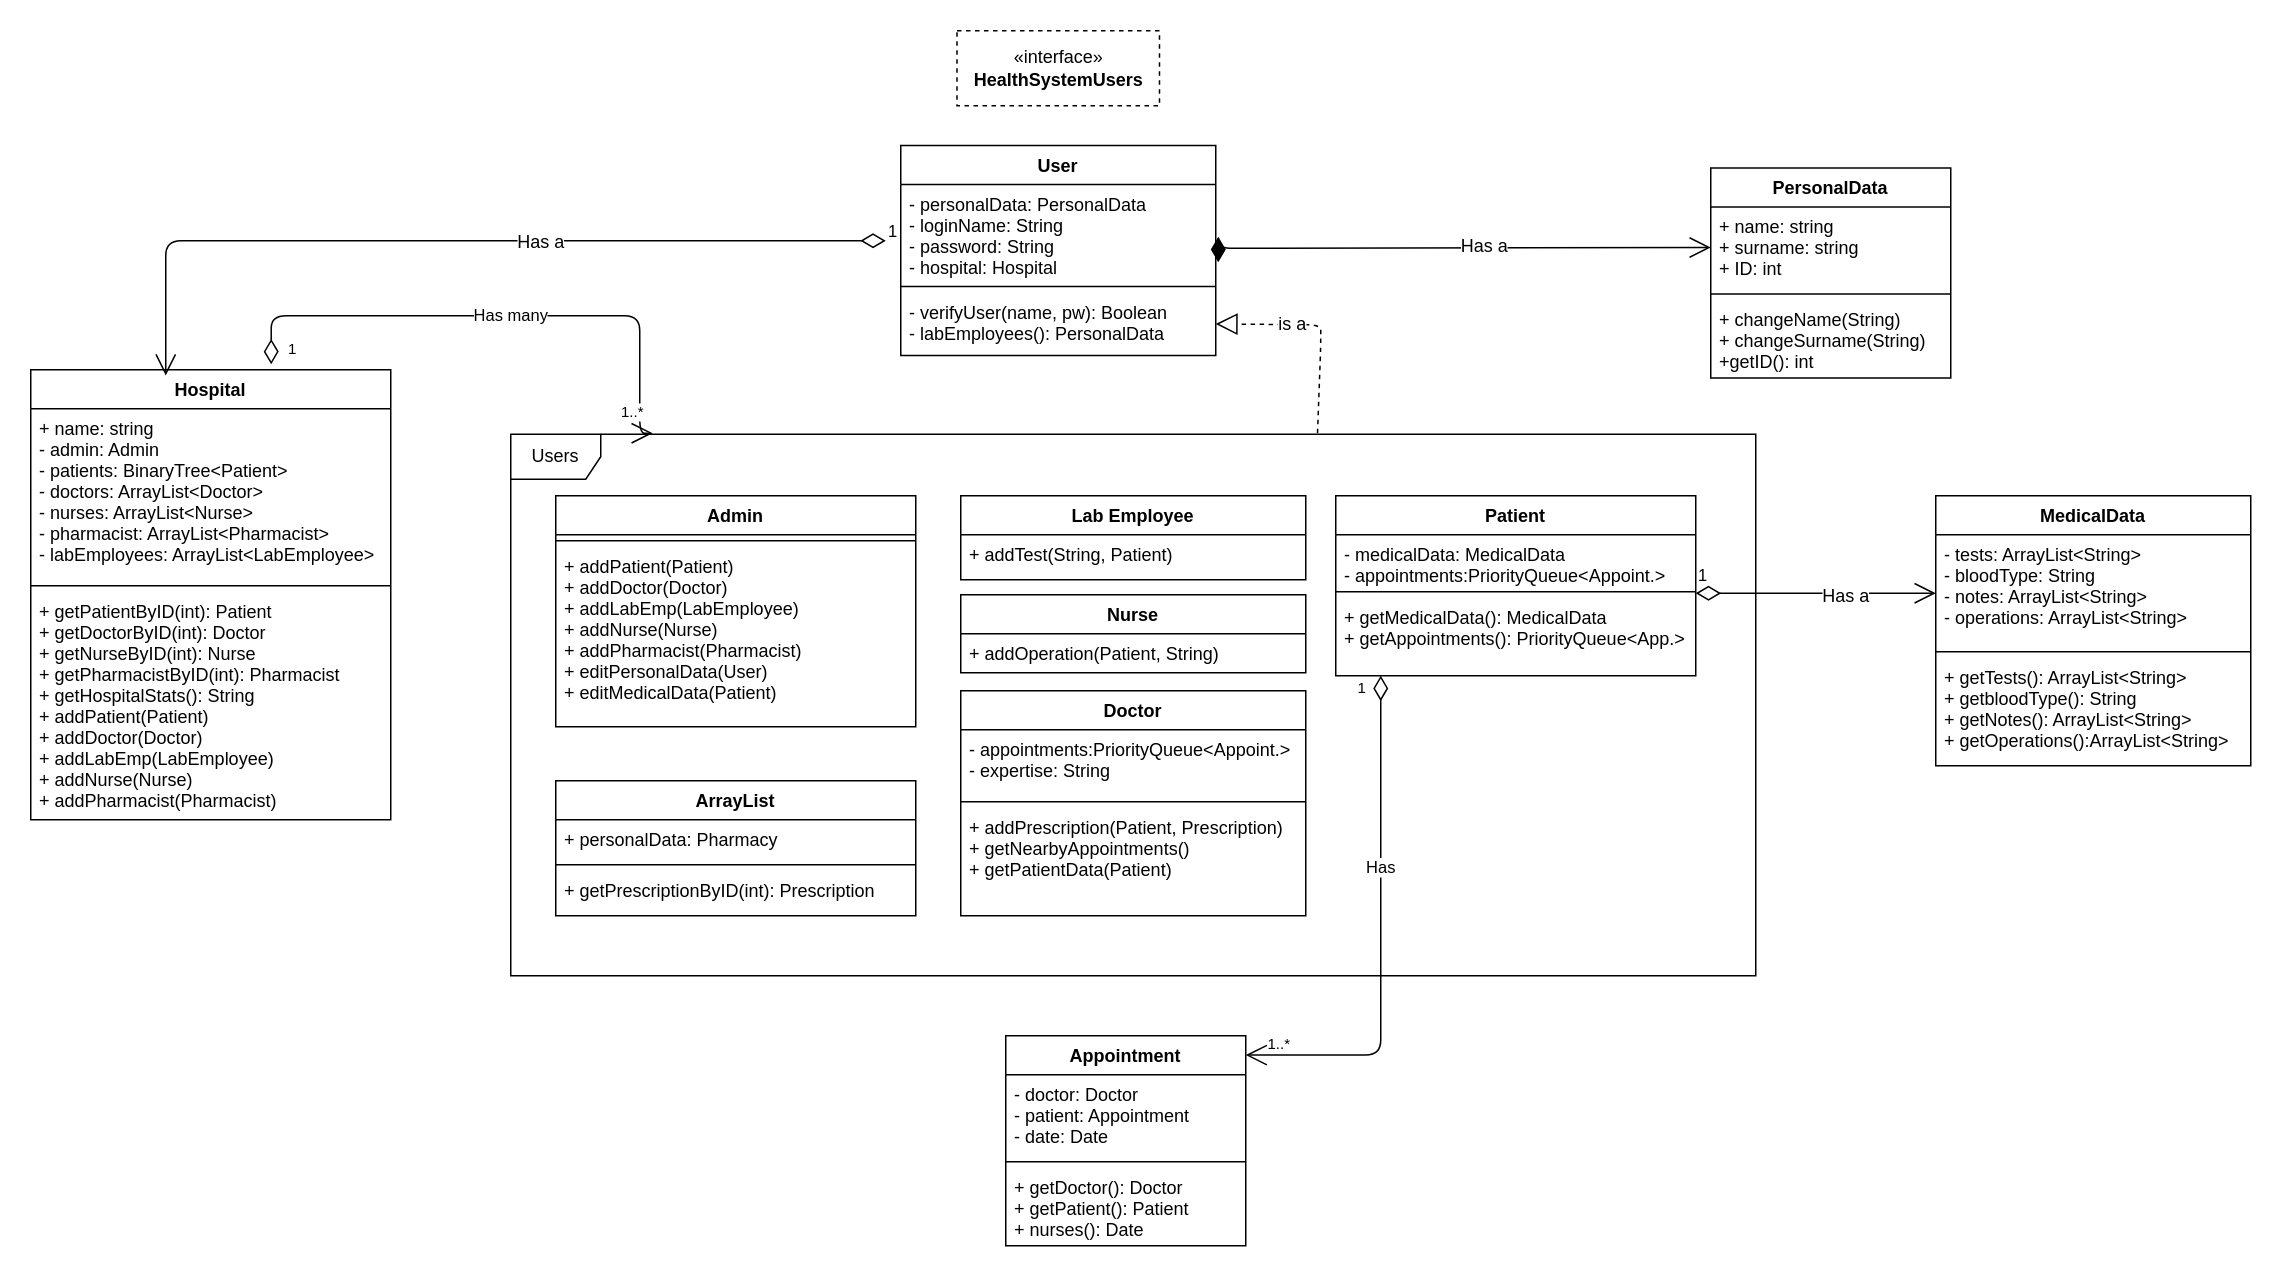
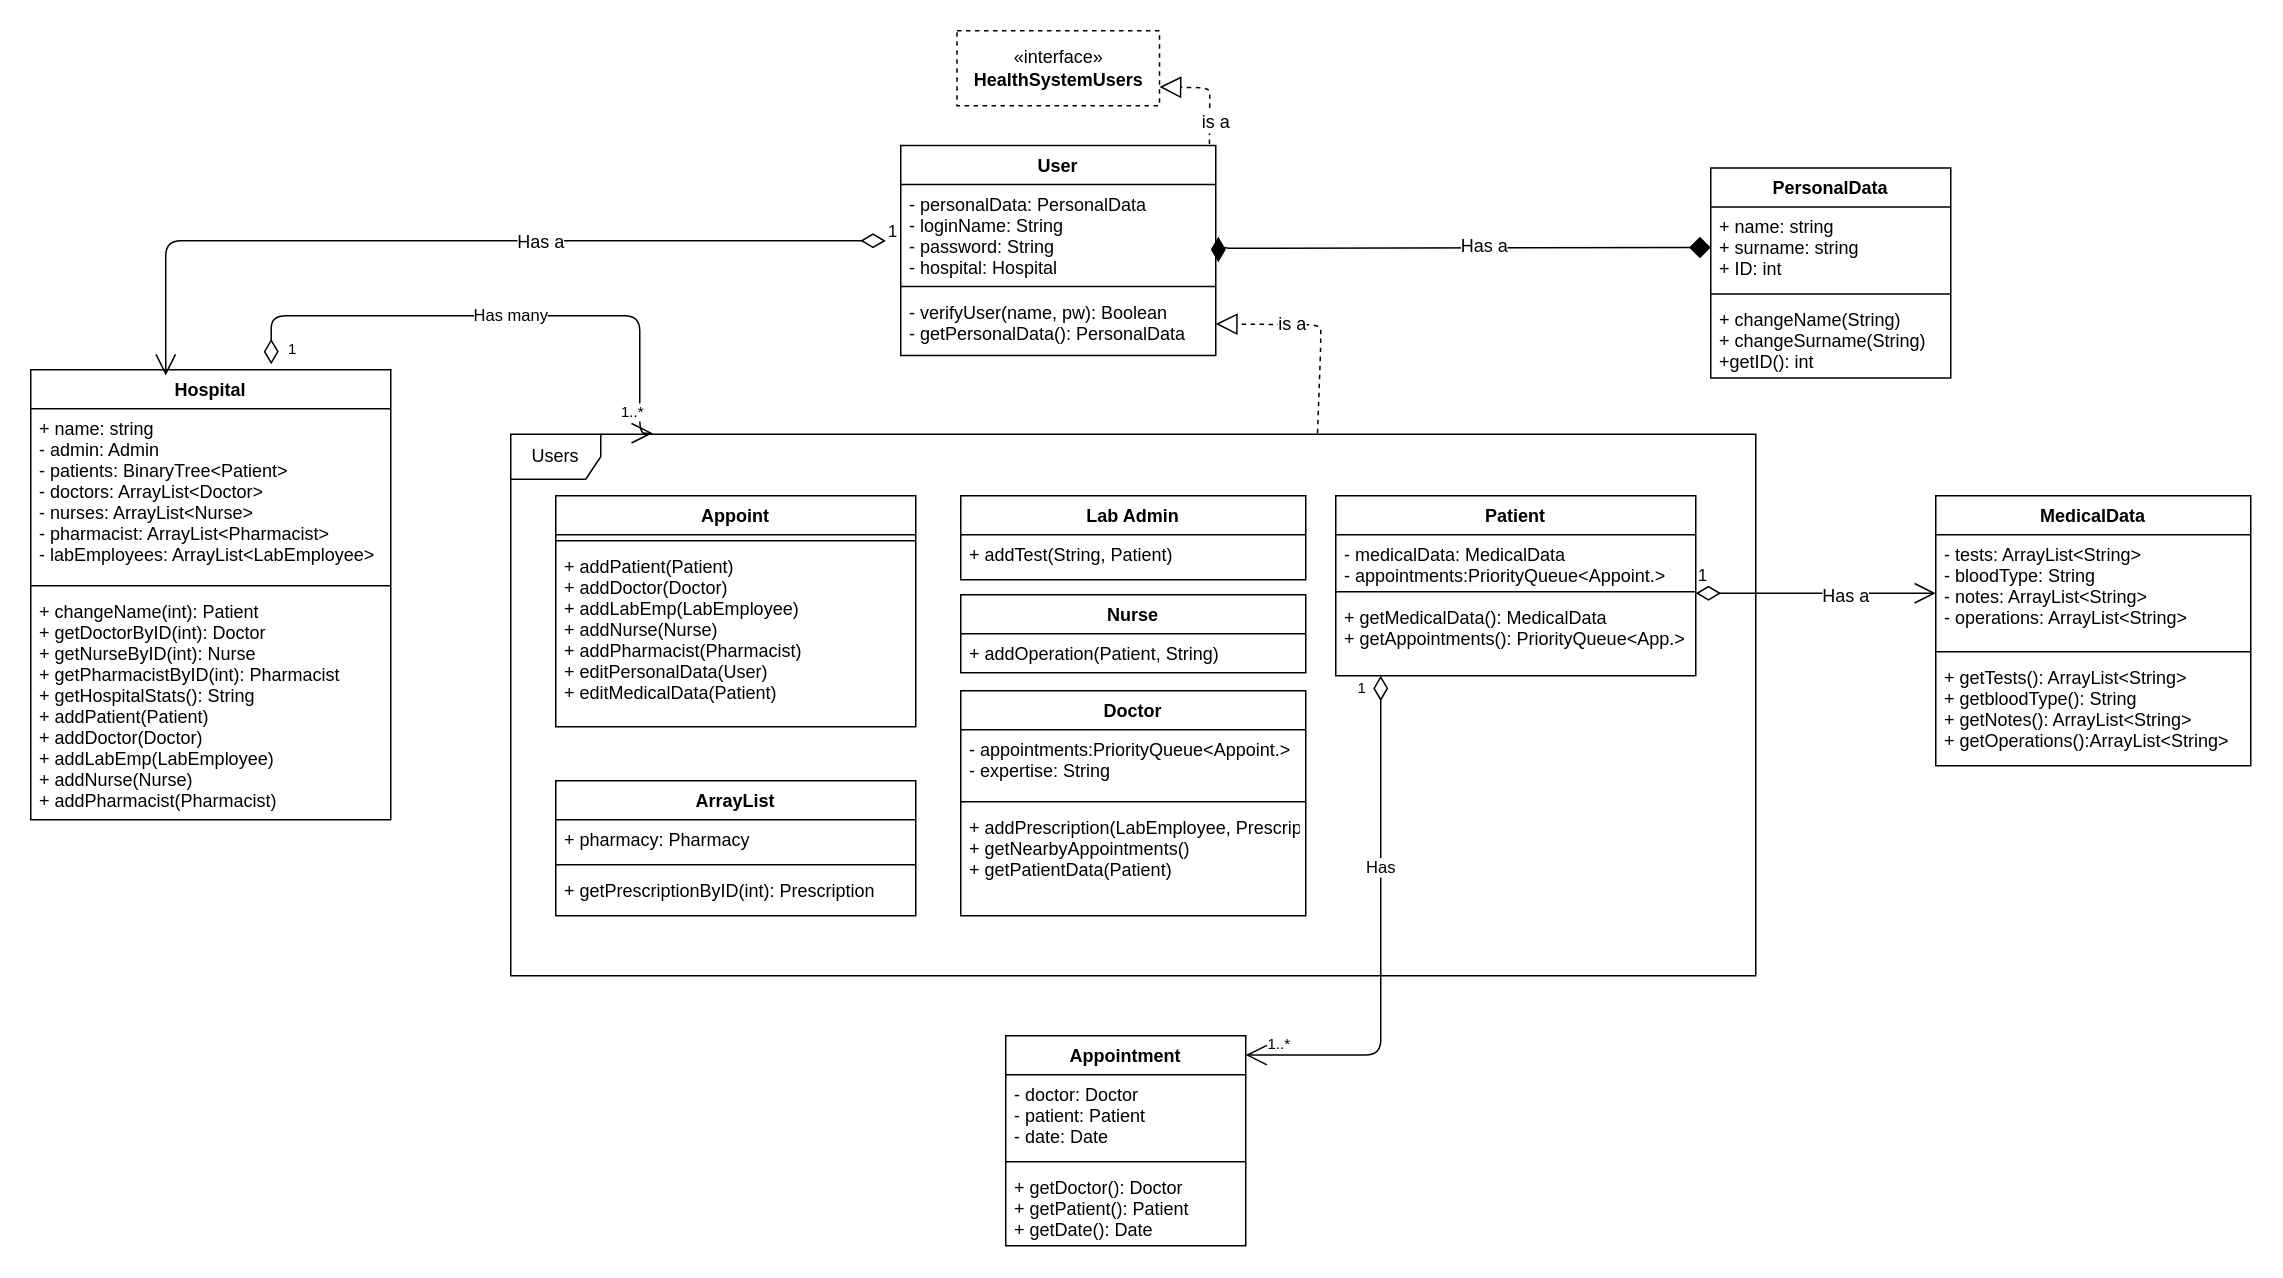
edge "User" -> "«interface» HealthSystemUsers": added, label "is a"
edge "- personalData: PersonalData - loginName: String - password: String - hospital: Hospital" -- "+ name: string + surname: string + ID: int": arrowhead open -> diamond
node "- verifyUser(name, pw): Boolean - labEmployees(): PersonalData": label "- verifyUser(name, pw): Boolean - labEmployees(): PersonalData" -> "- verifyUser(name, pw): Boolean - getPersonalData(): PersonalData"
node "Admin": label "Admin" -> "Appoint"
node "Lab Employee": label "Lab Employee" -> "Lab Admin"
node "+ getPatientByID(int): Patient + getDoctorByID(int): Doctor + getNurseByID(int): Nurse + getPharmacistByID(int): Pharmacist + getHospitalStats(): String + addPatient(Patient) + addDoctor(Doctor) + addLabEmp(LabEmployee) + addNurse(Nurse) + addPharmacist(Pharmacist)": label "+ getPatientByID(int): Patient + getDoctorByID(int): Doctor + getNurseByID(int): Nurse + getPharmacistByID(int): Pharmacist + getHospitalStats(): String + addPatient(Patient) + addDoctor(Doctor) + addLabEmp(LabEmployee) + addNurse(Nurse) + addPharmacist(Pharmacist)" -> "+ changeName(int): Patient + getDoctorByID(int): Doctor + getNurseByID(int): Nurse + getPharmacistByID(int): Pharmacist + getHospitalStats(): String + addPatient(Patient) + addDoctor(Doctor) + addLabEmp(LabEmployee) + addNurse(Nurse) + addPharmacist(Pharmacist)"
node "+ addPrescription(Patient, Prescription) + getNearbyAppointments() + getPatientData(Patient)": label "+ addPrescription(Patient, Prescription) + getNearbyAppointments() + getPatientData(Patient)" -> "+ addPrescription(LabEmployee, Prescription) + getNearbyAppointments() + getPatientData(Patient)"
node "+ personalData: Pharmacy": label "+ personalData: Pharmacy" -> "+ pharmacy: Pharmacy"
node "- doctor: Doctor - patient: Appointment - date: Date": label "- doctor: Doctor - patient: Appointment - date: Date" -> "- doctor: Doctor - patient: Patient - date: Date"
node "+ getDoctor(): Doctor + getPatient(): Patient + nurses(): Date": label "+ getDoctor(): Doctor + getPatient(): Patient + nurses(): Date" -> "+ getDoctor(): Doctor + getPatient(): Patient + getDate(): Date"
